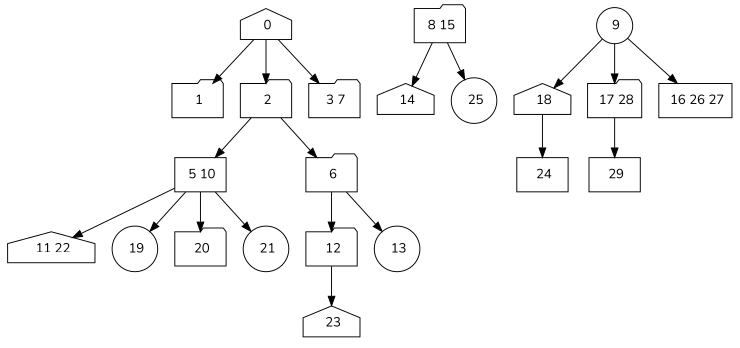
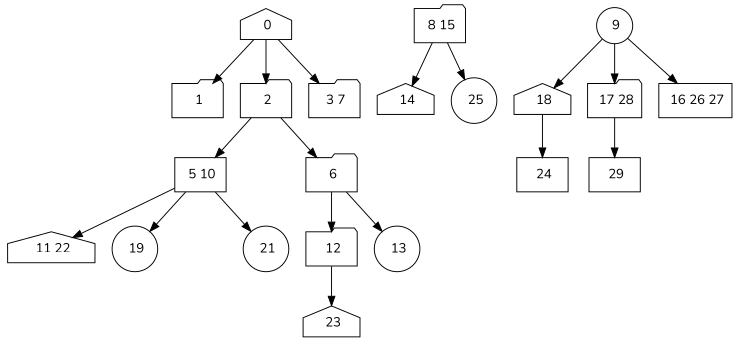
node "20": removed
